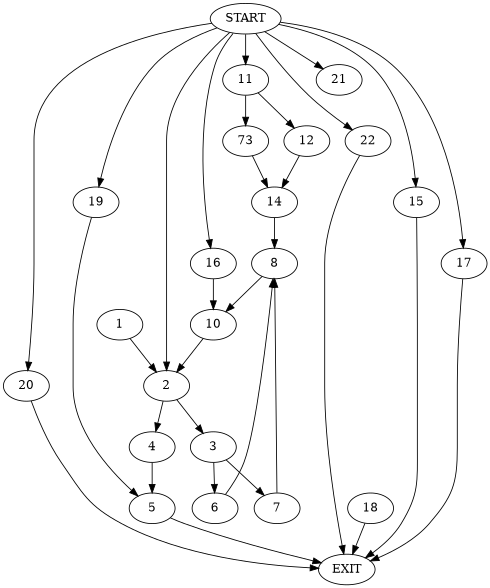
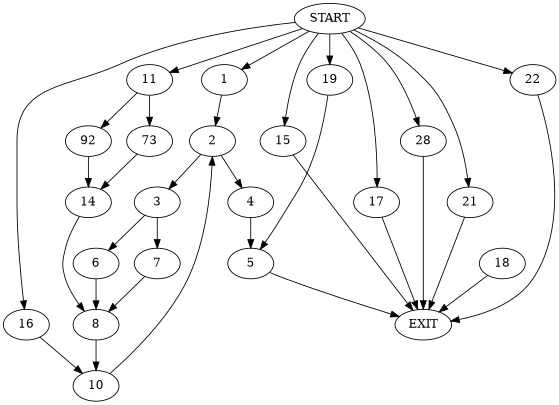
node "12": label "12" -> "92"
edge "START" -> "2": now "START" -> "1"
edge "21" -> "EXIT": added
node "20": label "20" -> "28"
